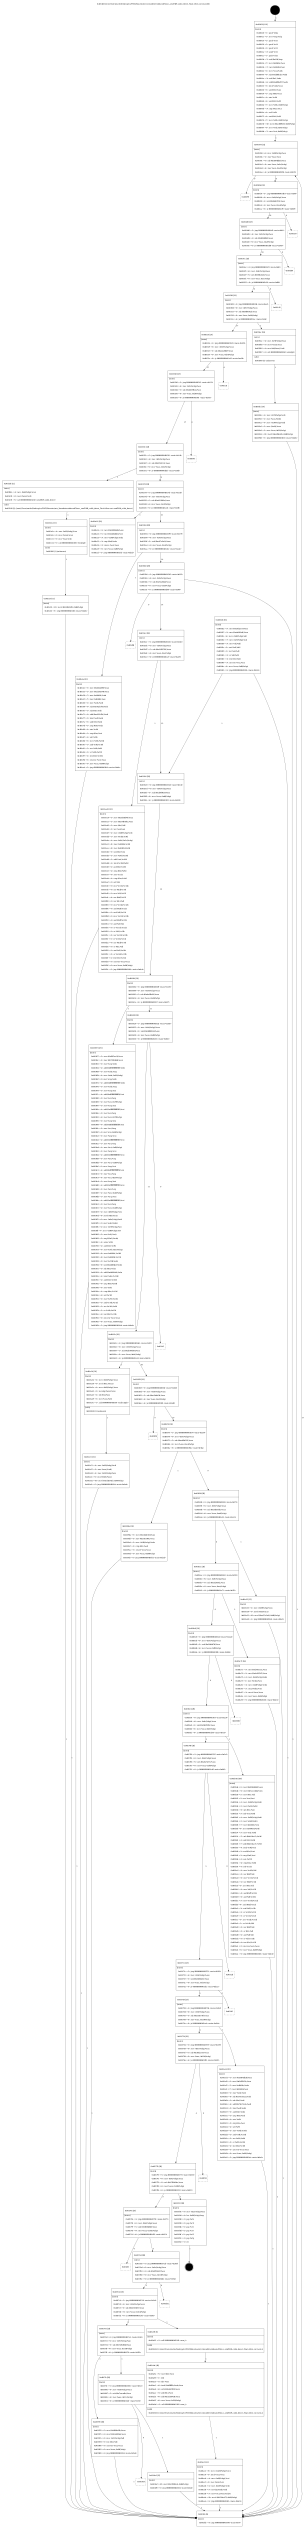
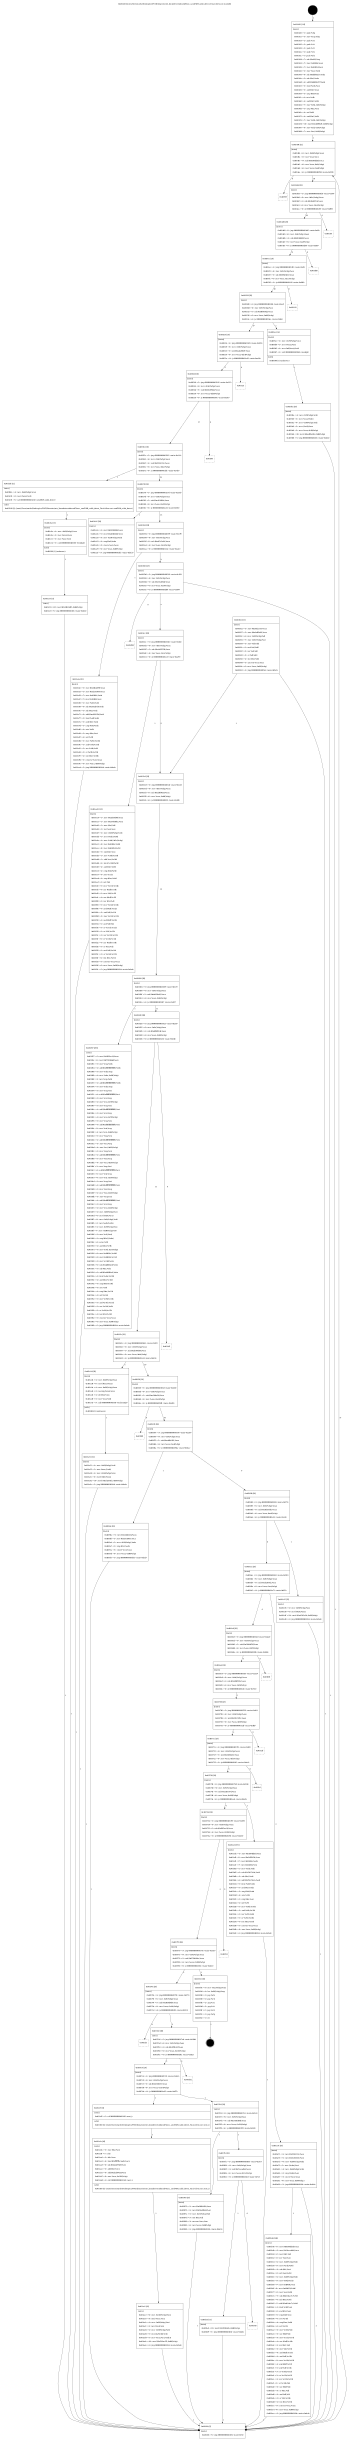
edge "0x4016e4 [28]" -> "0x401b46 [169]": now "0x401a71 [36]" -> "0x401b46 [169]"
